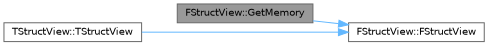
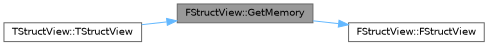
edge "TStructView::TStructView" -> "FStructView::FStructView": now "TStructView::TStructView" -> "FStructView::GetMemory"
